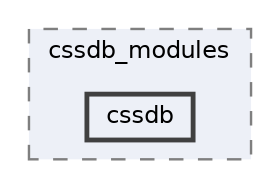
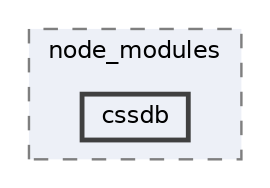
cluster "cssdb_modules": label "cssdb_modules" -> "node_modules"
